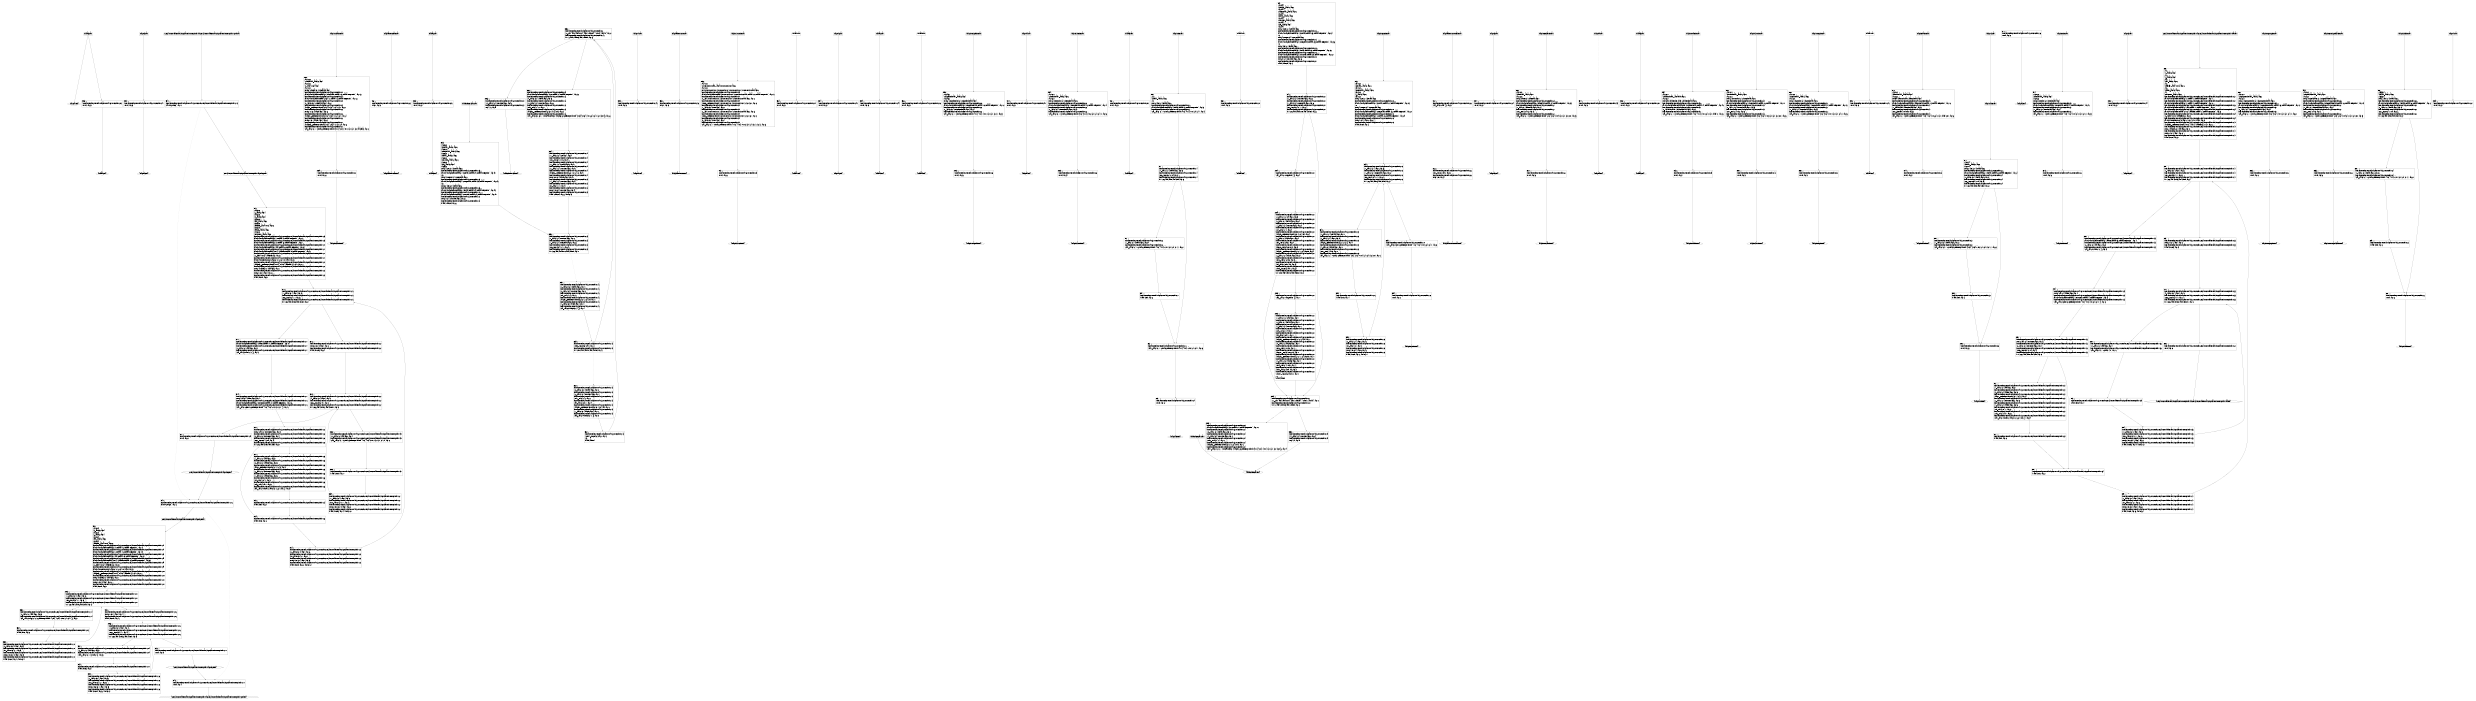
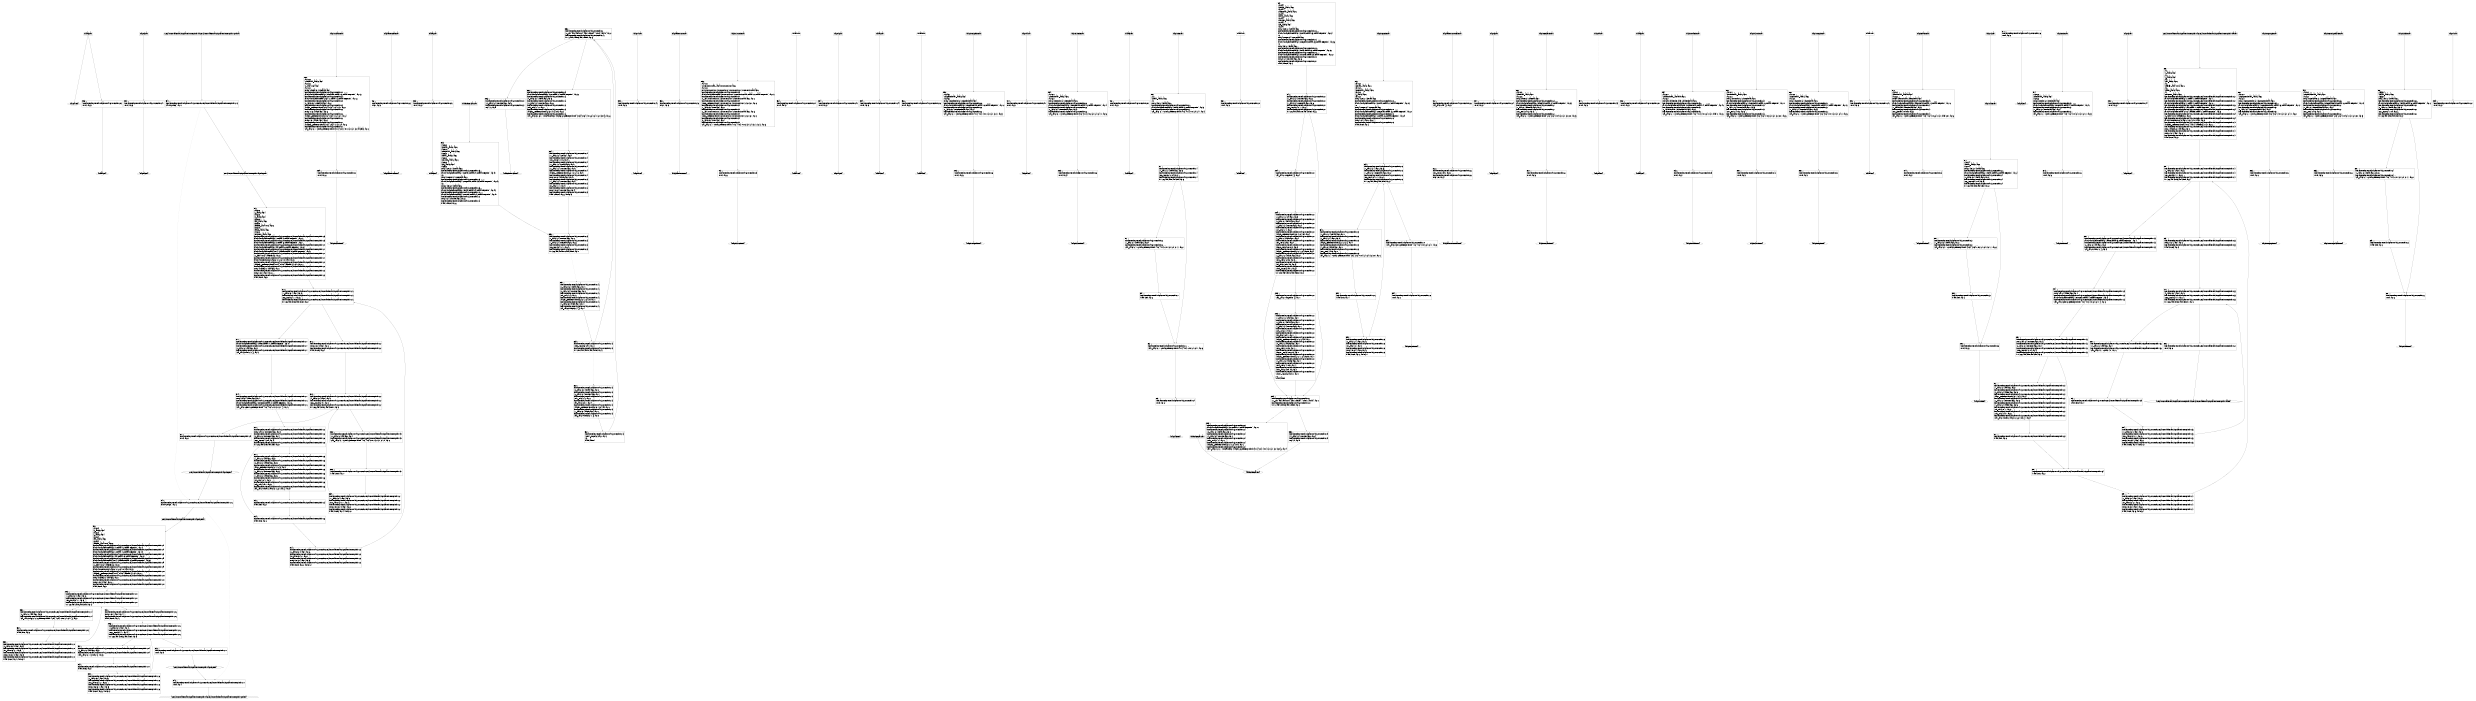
node "BB84:": text "ret void, !dbg !52" -> "ret void, !label !52"
